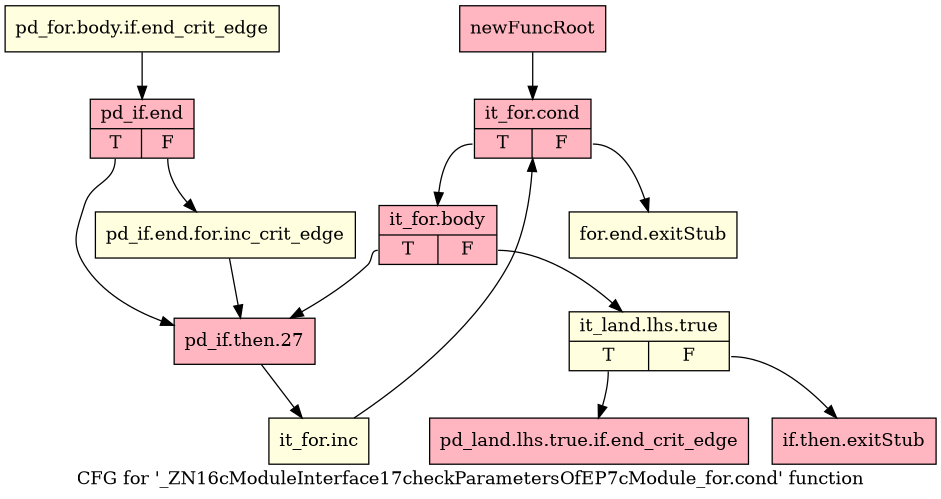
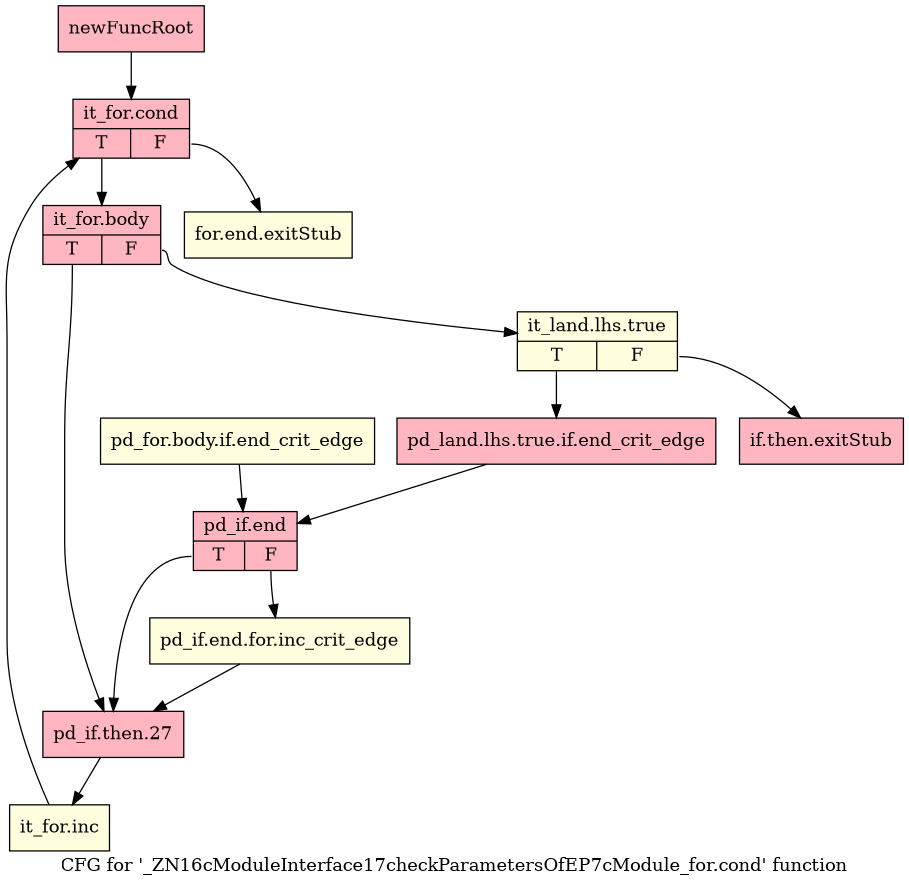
edge "pd_land.lhs.true.if.end_crit_edge" -> "pd_if.end": added
